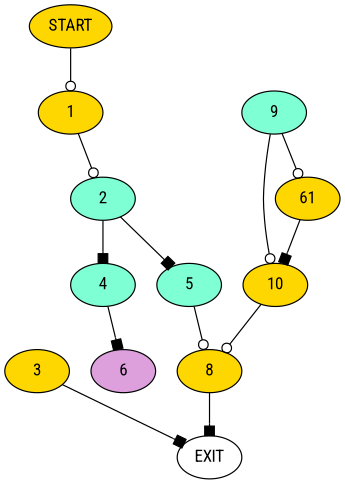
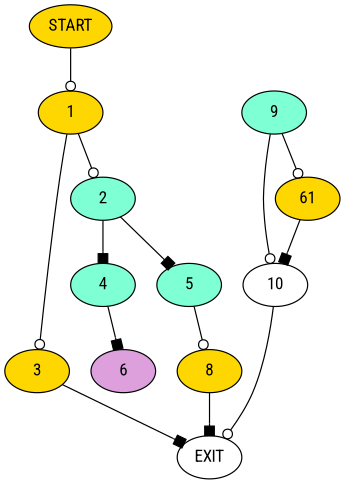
edge "1" -> "3": added
node "10": fillcolor gold -> white
edge "10" -> "8": now "10" -> "EXIT"
